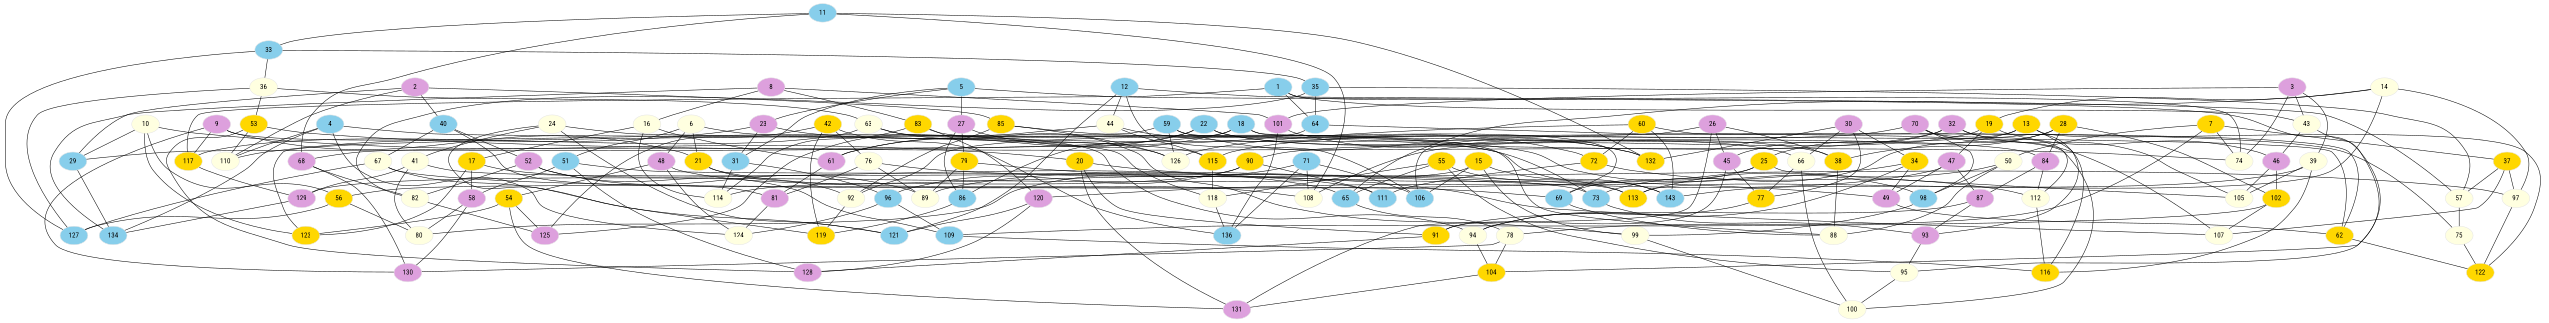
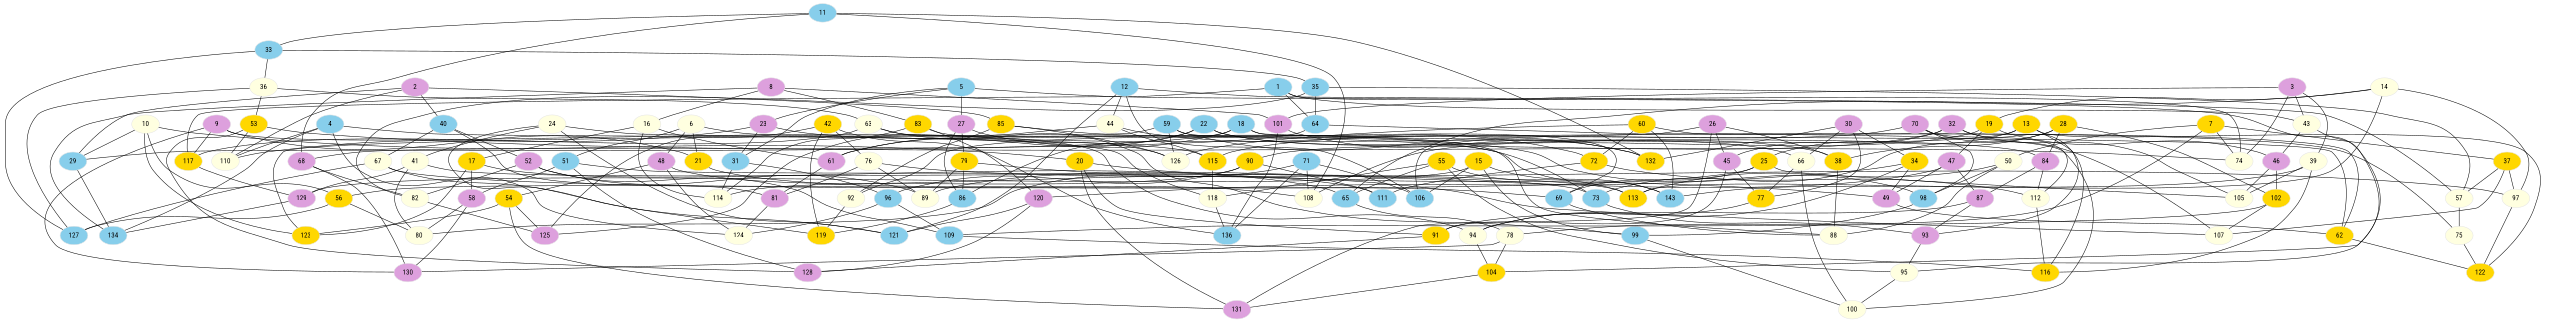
edge "21" -- "92": removed
node "99": fillcolor lightyellow -> skyblue
